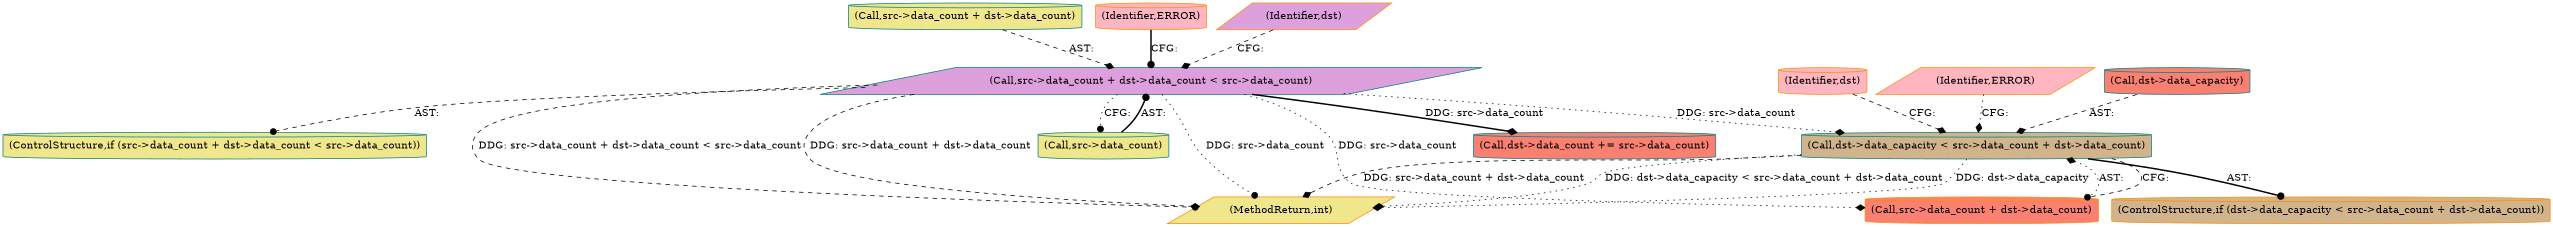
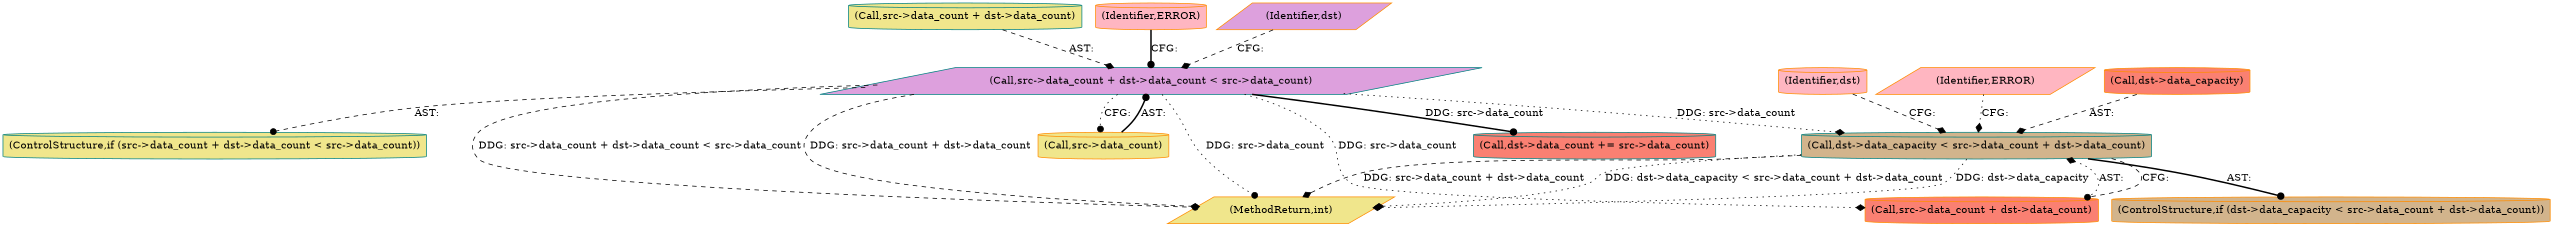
node "(Call,dst->data_capacity)": color teal -> darkorange
edge "(Call,src->data_count + dst->data_count < src->data_count)" -> "(Call,dst->data_count += src->data_count)": arrowhead diamond -> dot
node "(Call,src->data_count)": color teal -> darkorange
